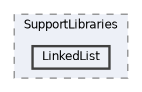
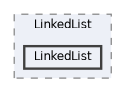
cluster "SupportLibraries": label "SupportLibraries" -> "LinkedList"
